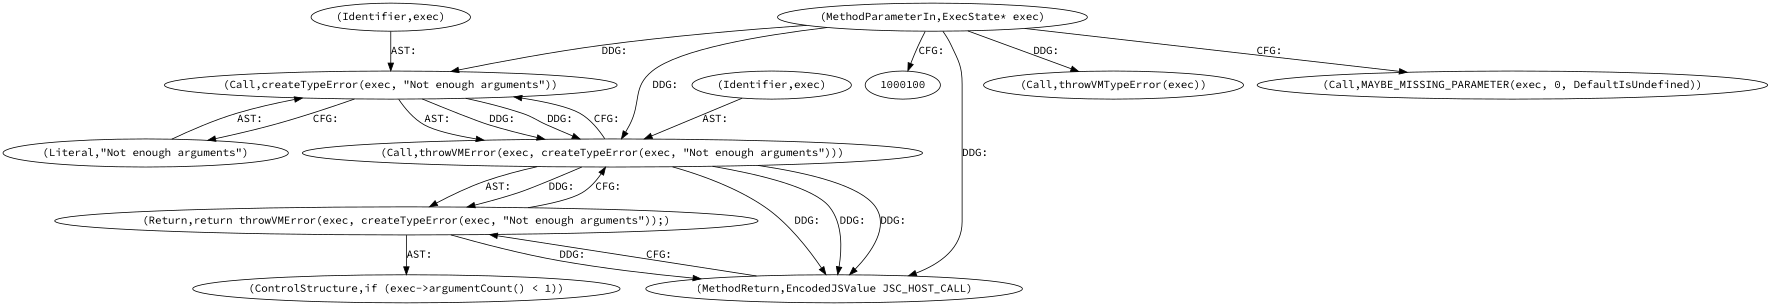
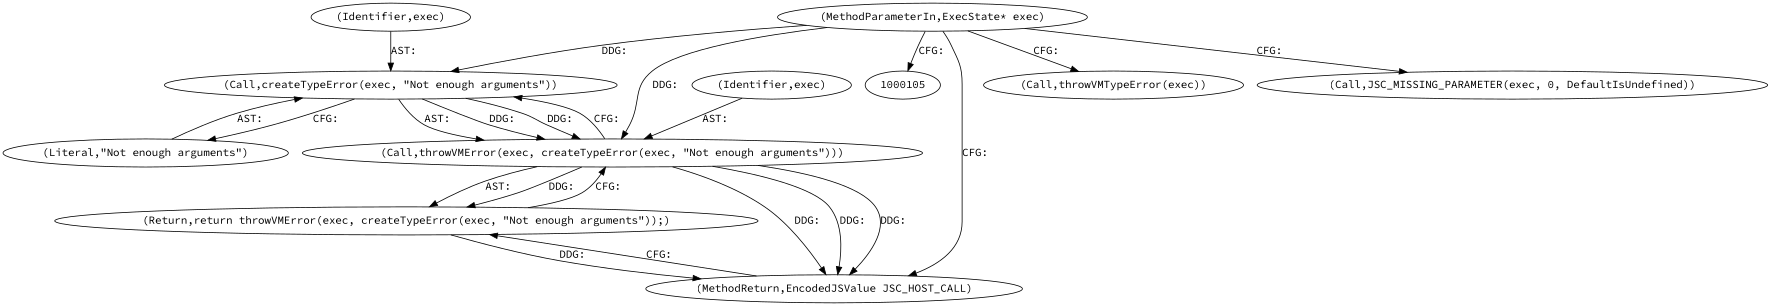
edge "(MethodParameterIn,ExecState* exec)" -> "(Call,throwVMTypeError(exec))": label "DDG: " -> "CFG: "
node "1000100": label "1000100" -> "1000105"
node "(Call,MAYBE_MISSING_PARAMETER(exec, 0, DefaultIsUndefined))": label "(Call,MAYBE_MISSING_PARAMETER(exec, 0, DefaultIsUndefined))" -> "(Call,JSC_MISSING_PARAMETER(exec, 0, DefaultIsUndefined))"
edge "(MethodParameterIn,ExecState* exec)" -> "(MethodReturn,EncodedJSValue JSC_HOST_CALL)": label "DDG: " -> "CFG: "
node "(ControlStructure,if (exec->argumentCount() < 1))": removed
